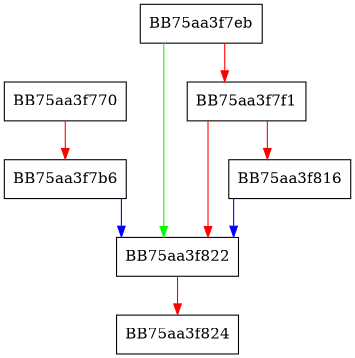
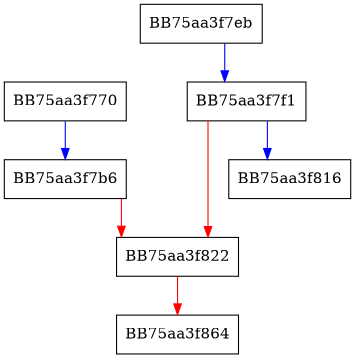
edge "BB75aa3f7eb" -> "BB75aa3f7f1": color red -> blue
edge "BB75aa3f770" -> "BB75aa3f7b6": color red -> blue
edge "BB75aa3f7eb" -> "BB75aa3f822": removed
edge "BB75aa3f7f1" -> "BB75aa3f816": color red -> blue
edge "BB75aa3f7b6" -> "BB75aa3f822": color blue -> red
edge "BB75aa3f816" -> "BB75aa3f822": removed
node "BB75aa3f824": label "BB75aa3f824" -> "BB75aa3f864"
